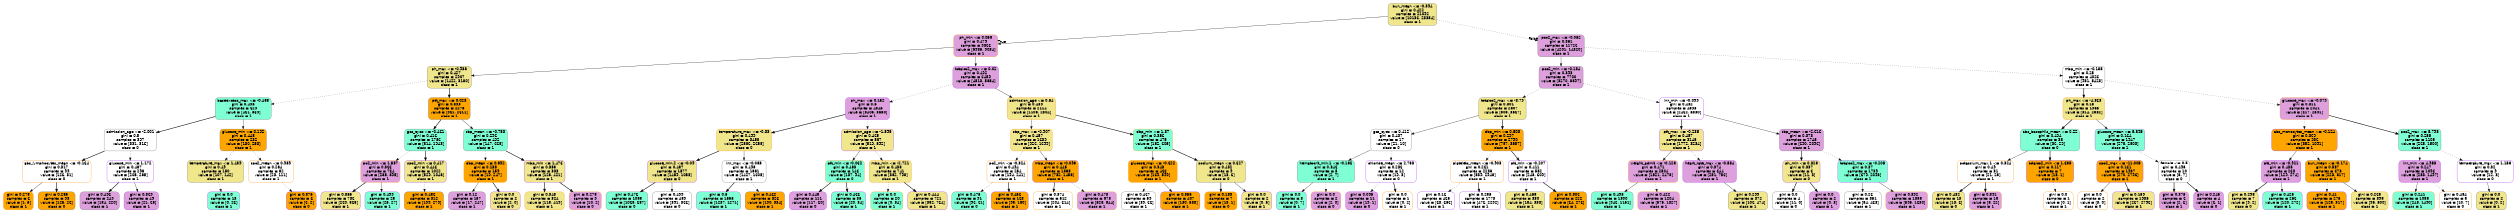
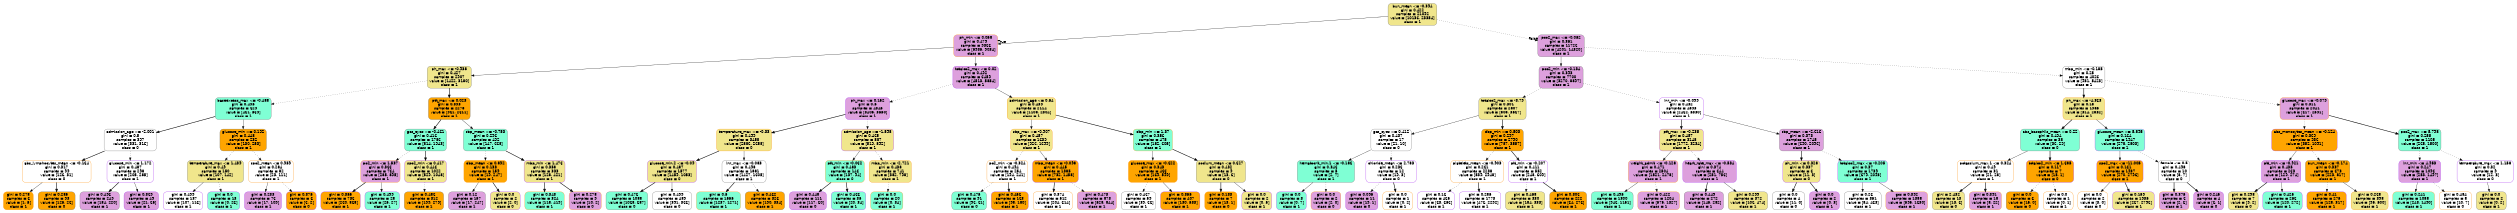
node "gini = 0.499 samples = 137 value = [107, 116] class = 1": added
node "gini = 0.233 samples = 76 value = [17, 109] class = 1": added
node "gini = 0.355 samples = 736 value = [260, 868] class = 1": fillcolor khaki -> orange
node "gini = 0.343 samples = 324 value = [118, 419] class = 1": fillcolor khaki -> aquamarine
node "gini = 0.5 samples = 1555 value = [1237, 1271] class = 1": color purple -> darkorange
node "gini = 0.444 samples = 721 value = [382, 764] class = 1": removed
node "gini = 0.449 samples = 272 value = [145, 282] class = 1": added
node "gini = 0.392 samples = 1388 value = [595, 1630] class = 1": label "gini = 0.392 samples = 1388 value = [595, 1630] class = 1" -> "gcs = 0.392 samples = 1388 value = [595, 1630] class = 1"
node "gini = 0.432 samples = 13 value = [13, 6] class = 0": label "gini = 0.432 samples = 13 value = [13, 6] class = 0" -> "gini = 2.432 samples = 13 value = [13, 6] class = 0"
node "gini = 0.0 samples = 6 value = [15, 0] class = 0": added
